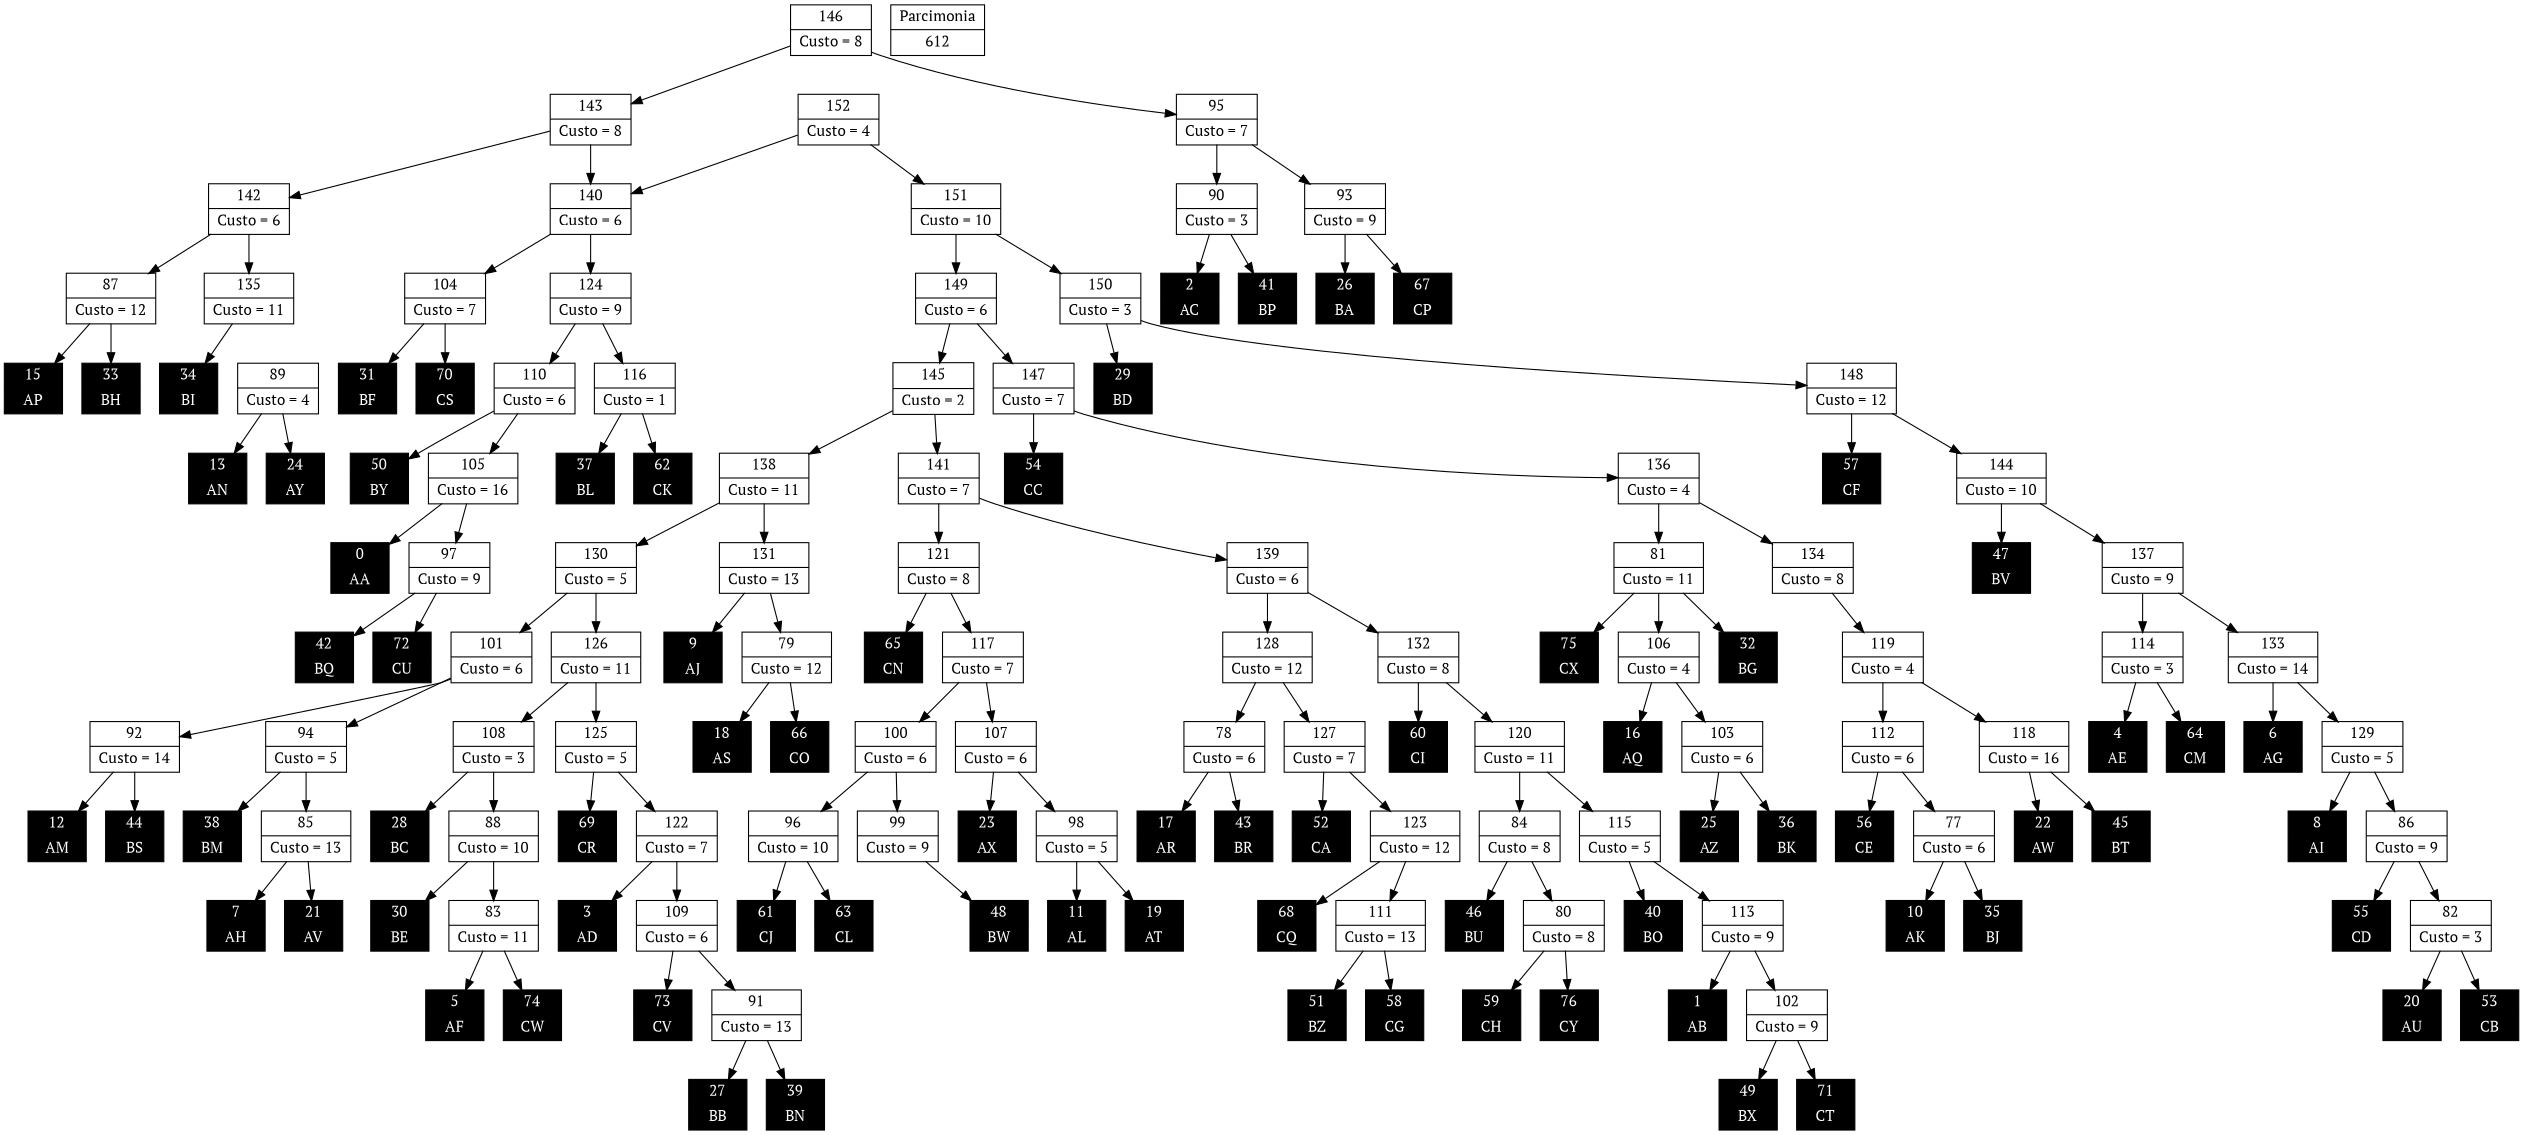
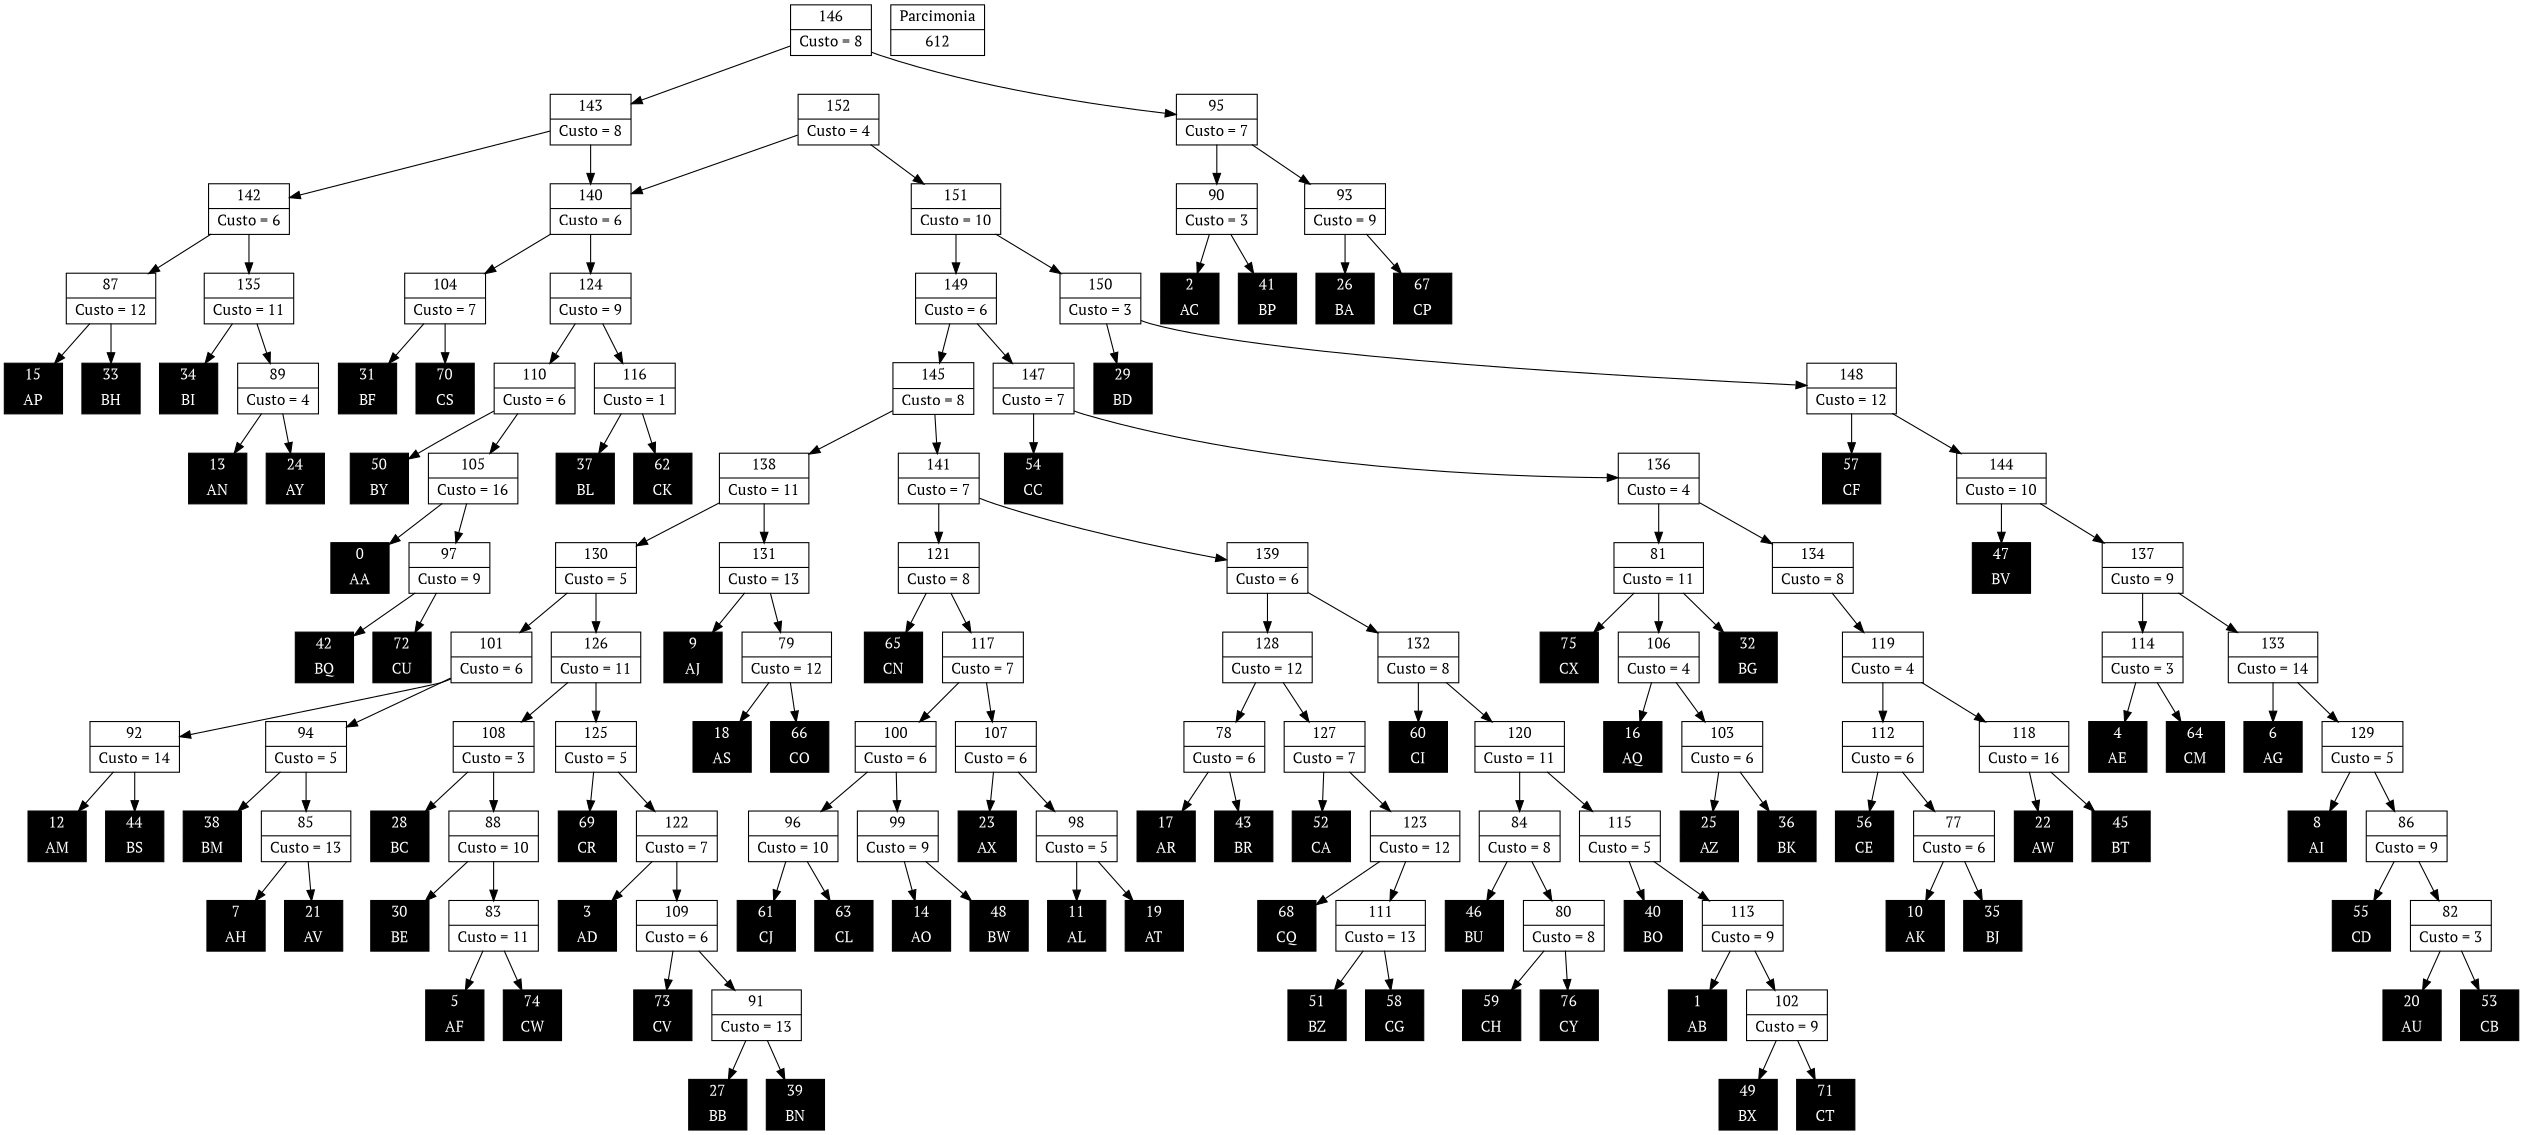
edge "135" -> "89": added
node "145": text "Custo = 2" -> "Custo = 8"
node "14": added
